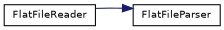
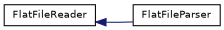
edge "FlatFileReader" -> "FlatFileParser": reversed
